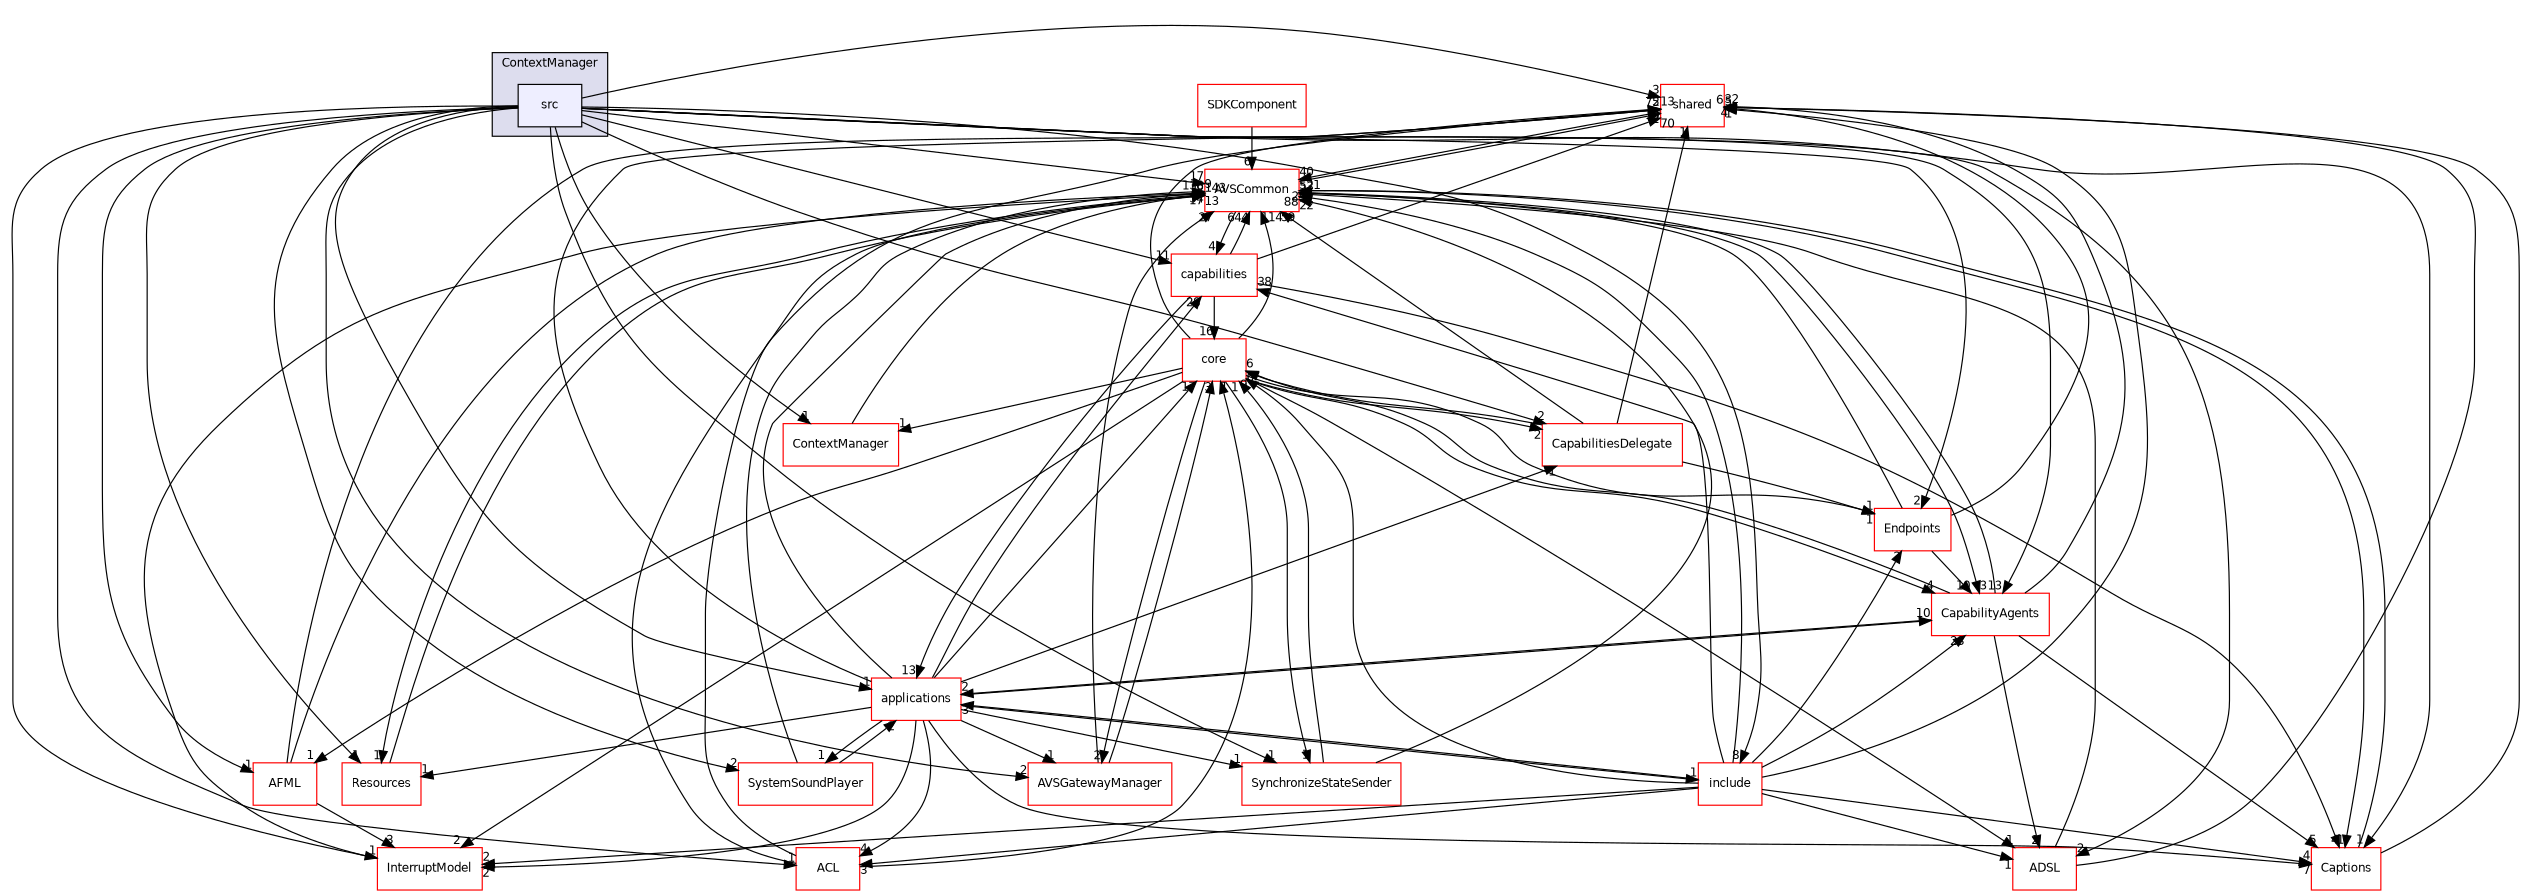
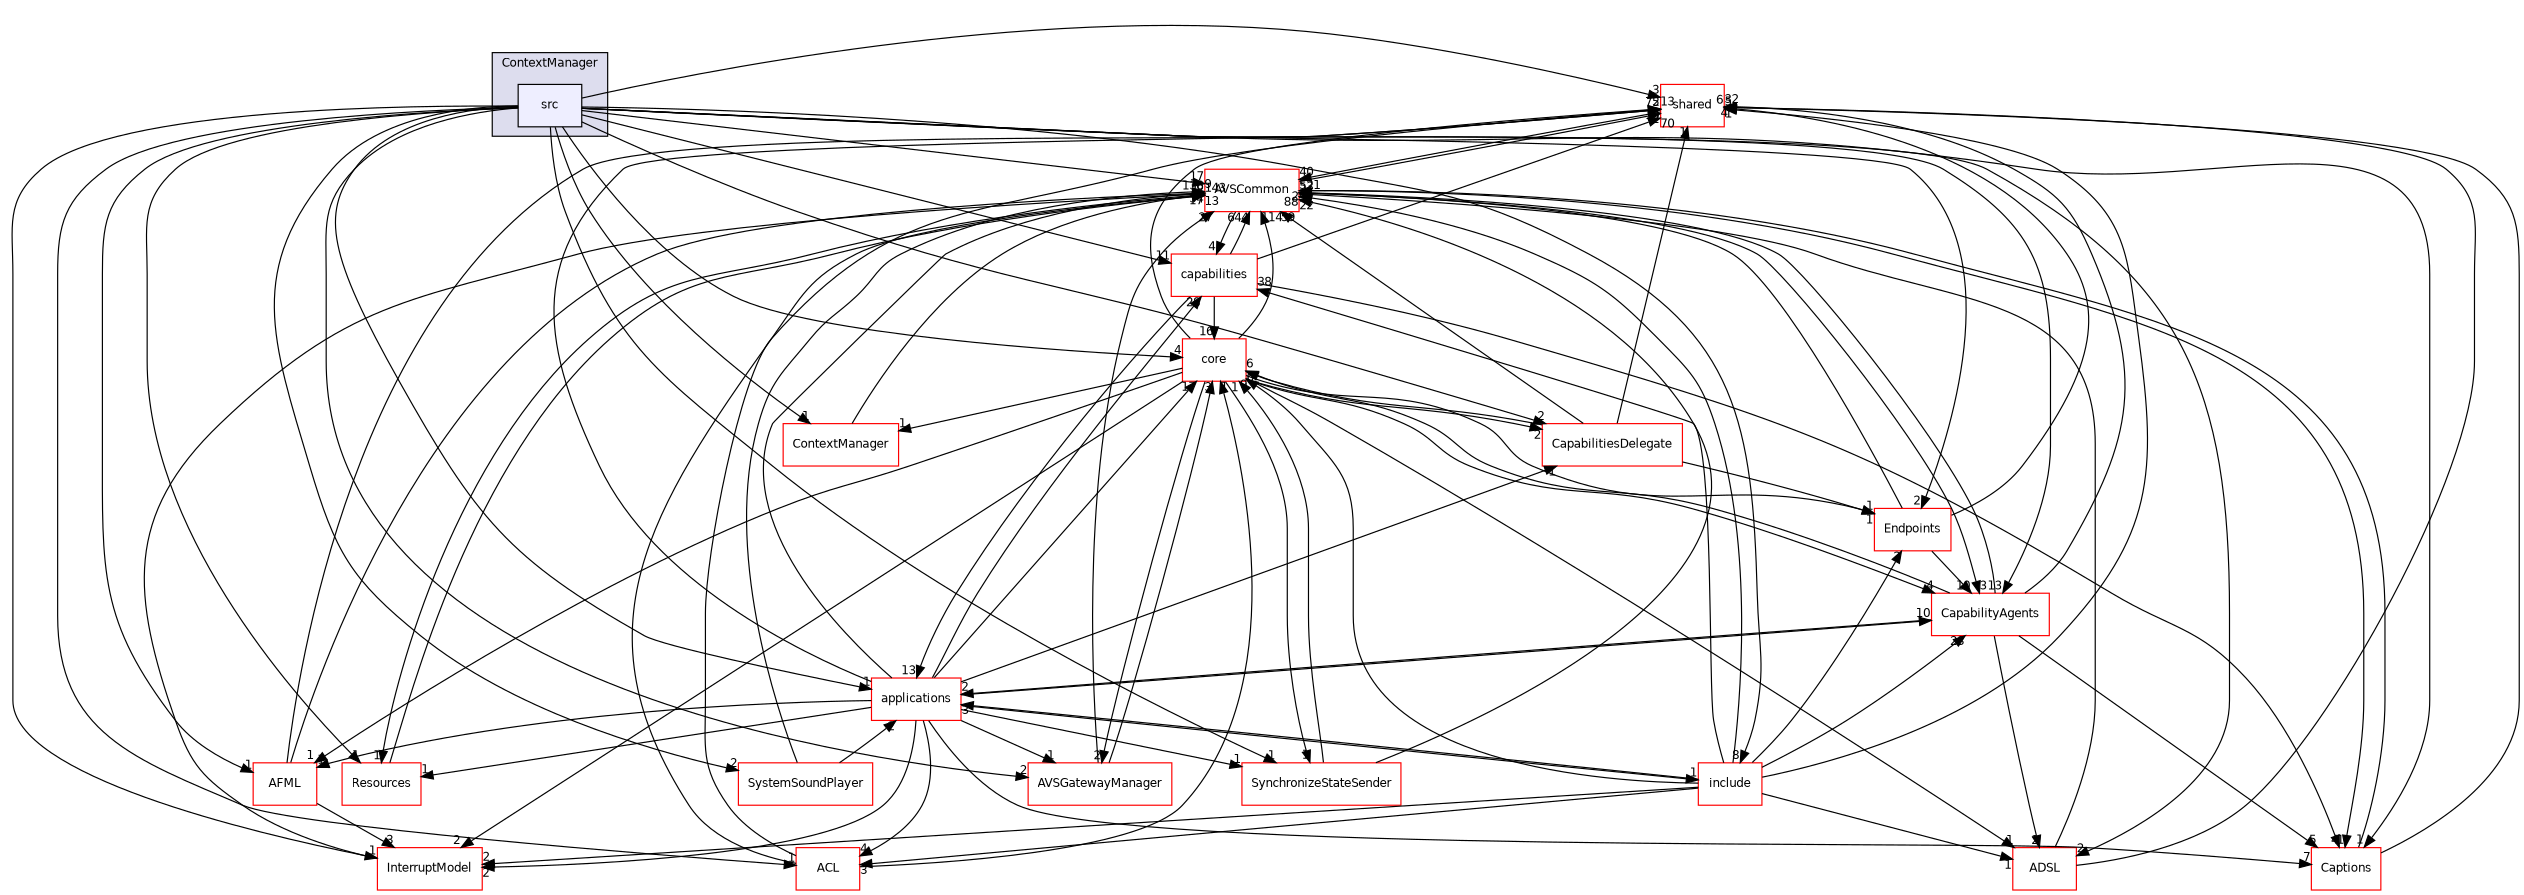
node "SDKComponent": removed
edge "src" -> "core": added
edge "applications" -> "SystemSoundPlayer": now "applications" -> "AFML"
edge "include" -> "Captions": removed
